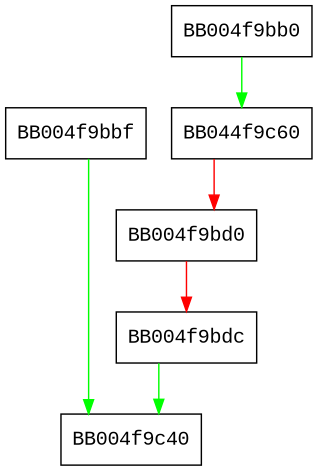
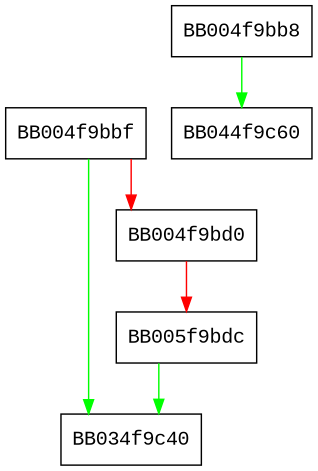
node "BB004f9bb0": label "BB004f9bb0" -> "BB004f9bb8"
edge "BB044f9c60" -> "BB004f9bd0": now "BB004f9bbf" -> "BB004f9bd0"
node "BB004f9bdc": label "BB004f9bdc" -> "BB005f9bdc"
node "BB004f9c40": label "BB004f9c40" -> "BB034f9c40"
